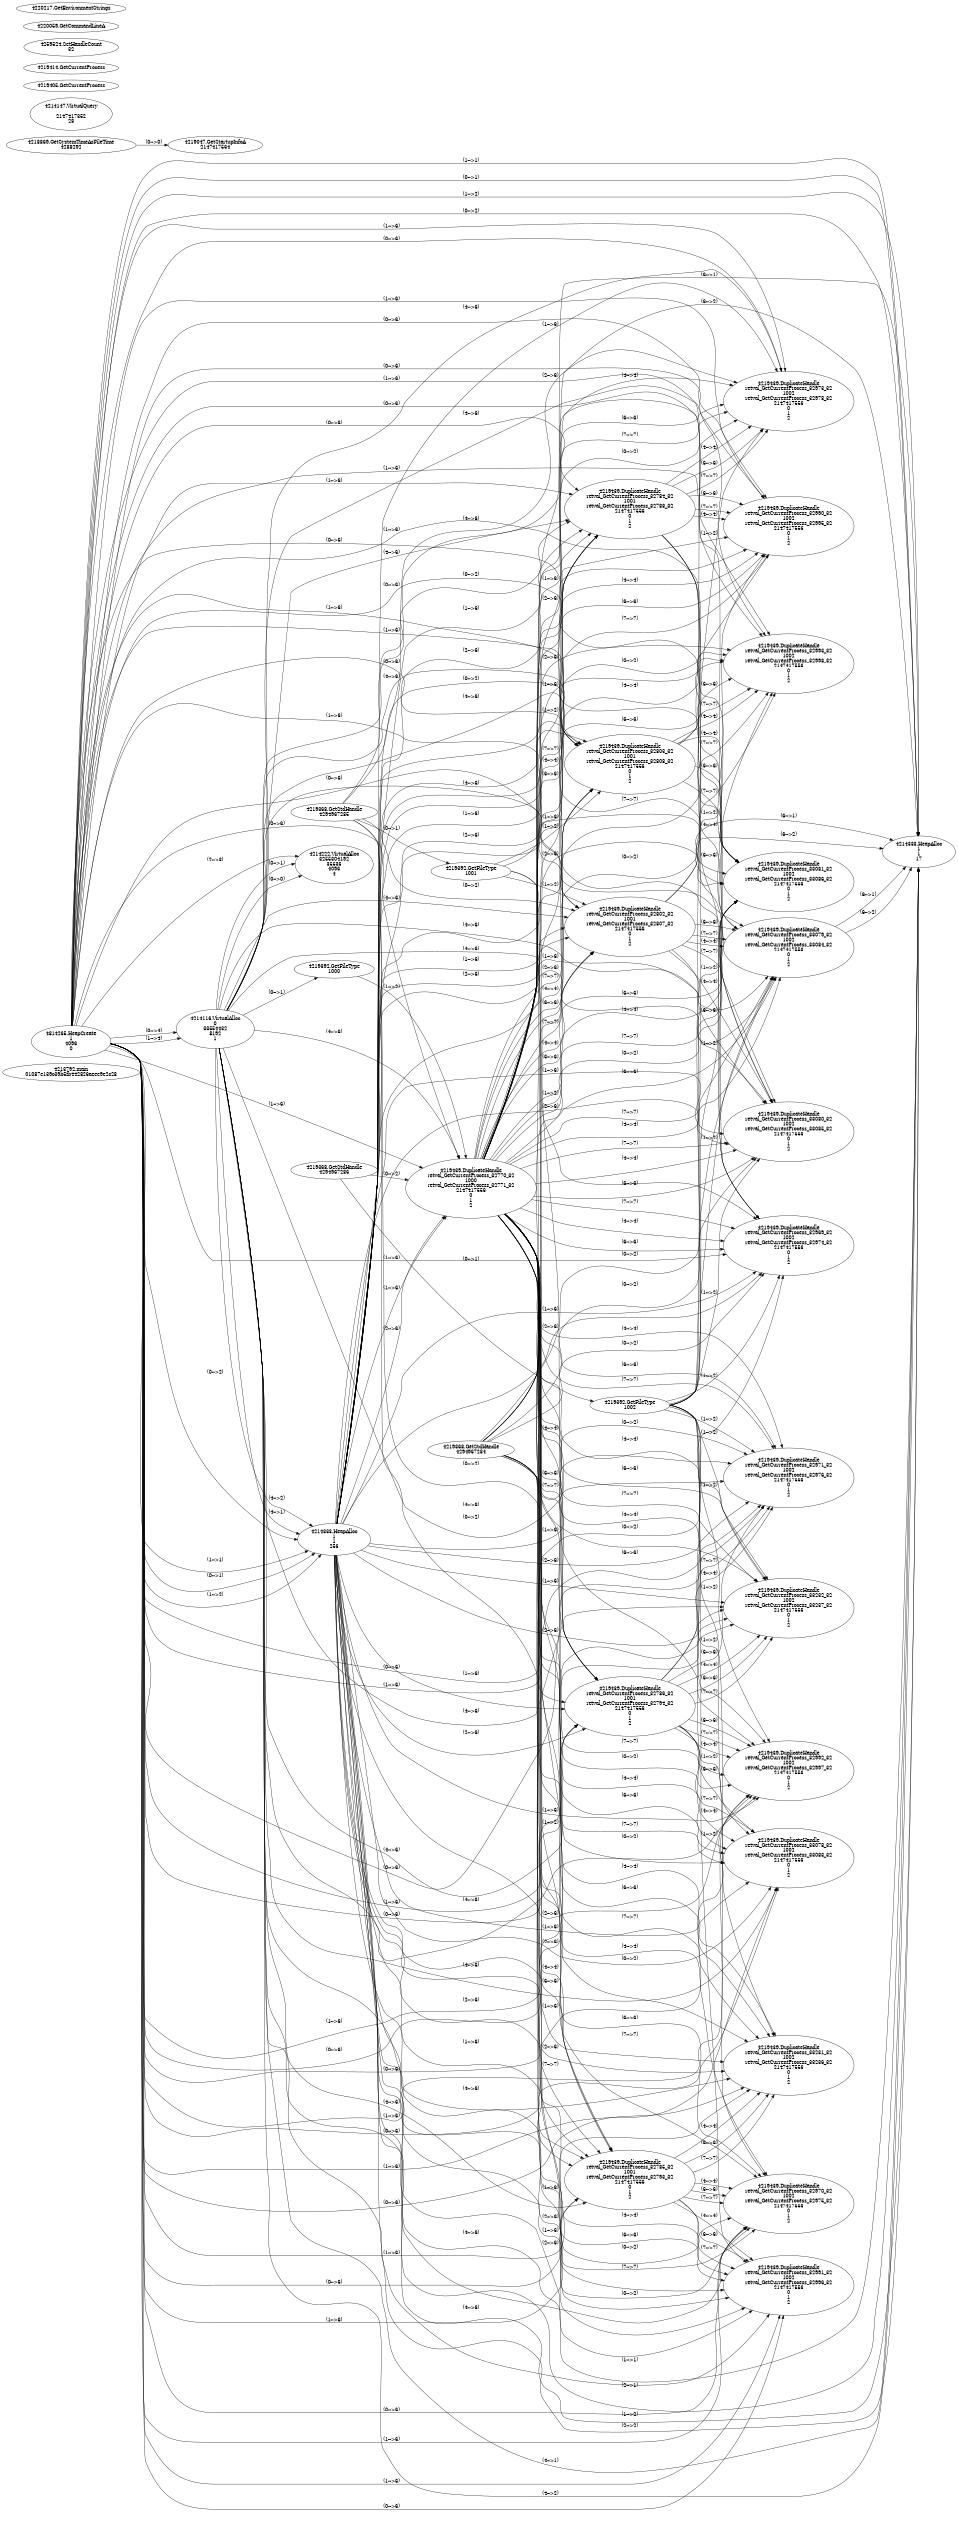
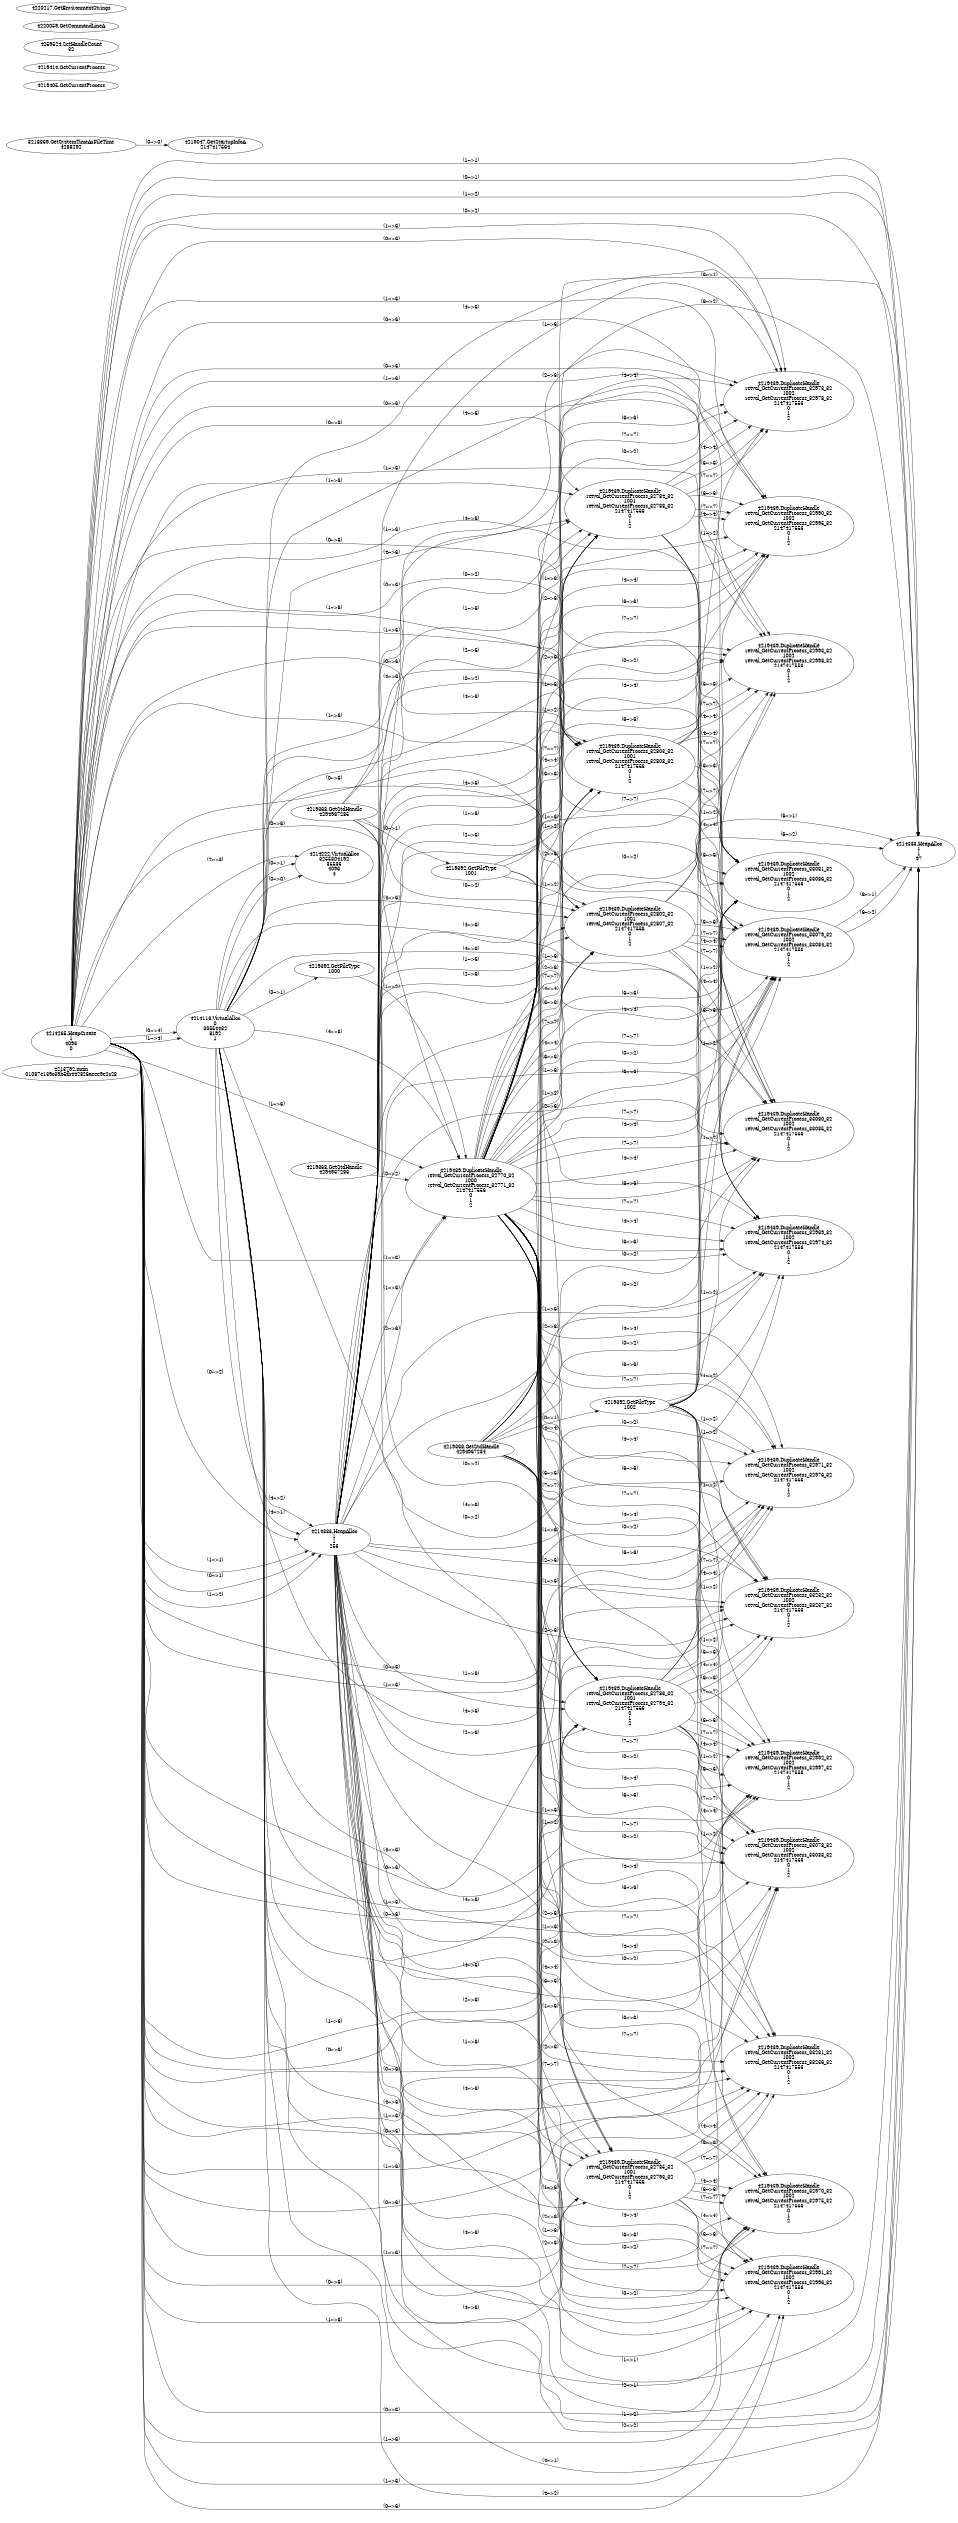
node "4214147.VirtualQuery 2147417352 28": removed
node "4218869.GetSystemTimeAsFileTime 4288292": label "4218869.GetSystemTimeAsFileTime 4288292" -> "3218869.GetSystemTimeAsFileTime 4288292"
node "4214333.HeapAlloc 1 1 17": label "4214333.HeapAlloc 1 1 17" -> "4214333.HeapAlloc 1 1 97"
node "4814265.HeapCreate 1 4096 0": label "4814265.HeapCreate 1 4096 0" -> "4214265.HeapCreate 1 4096 0"
edge "4219368.GetStdHandle 4294967286" -> "4219392.GetFileType 1002": now "4219368.GetStdHandle 4294967284" -> "4219392.GetFileType 1002"
